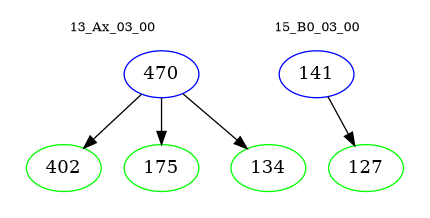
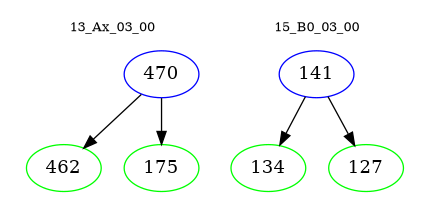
edge "470" -> "134": now "141" -> "134"
node "402": label "402" -> "462"
